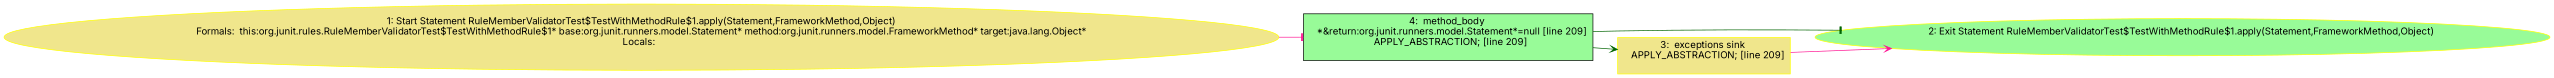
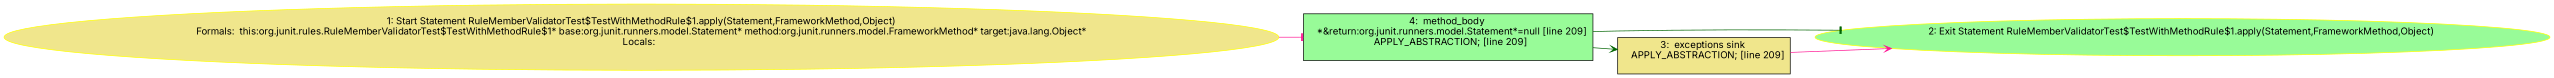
node "3:  exceptions sink APPLY_ABSTRACTION; [line 209]": color yellow -> black
